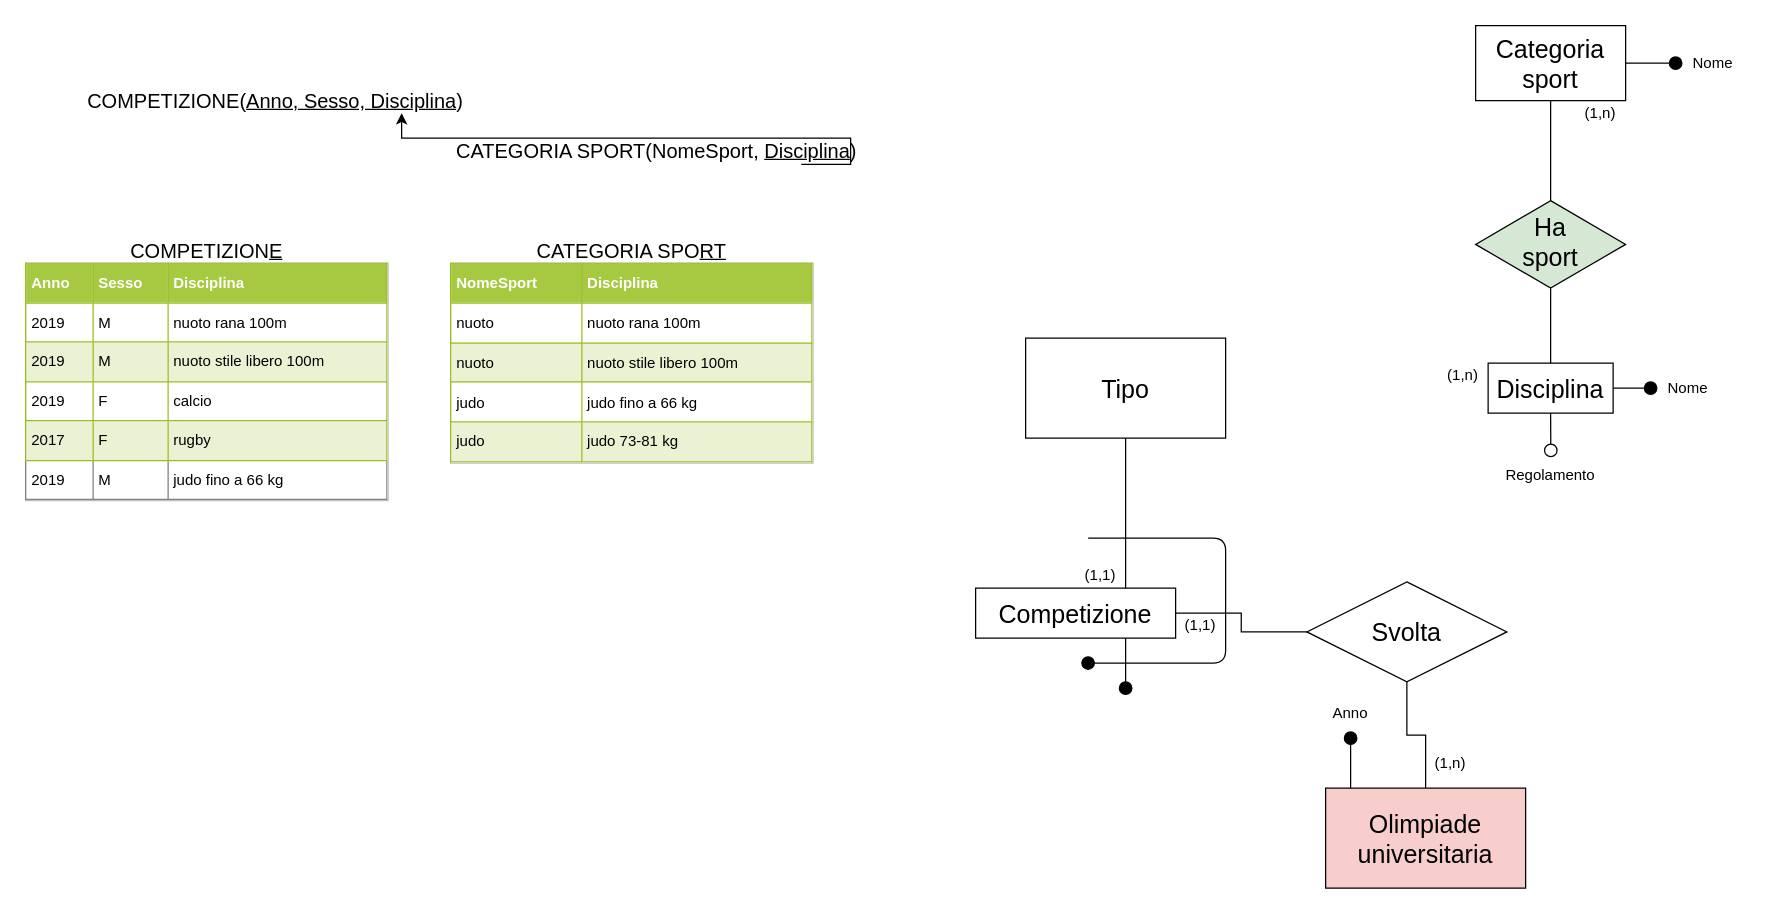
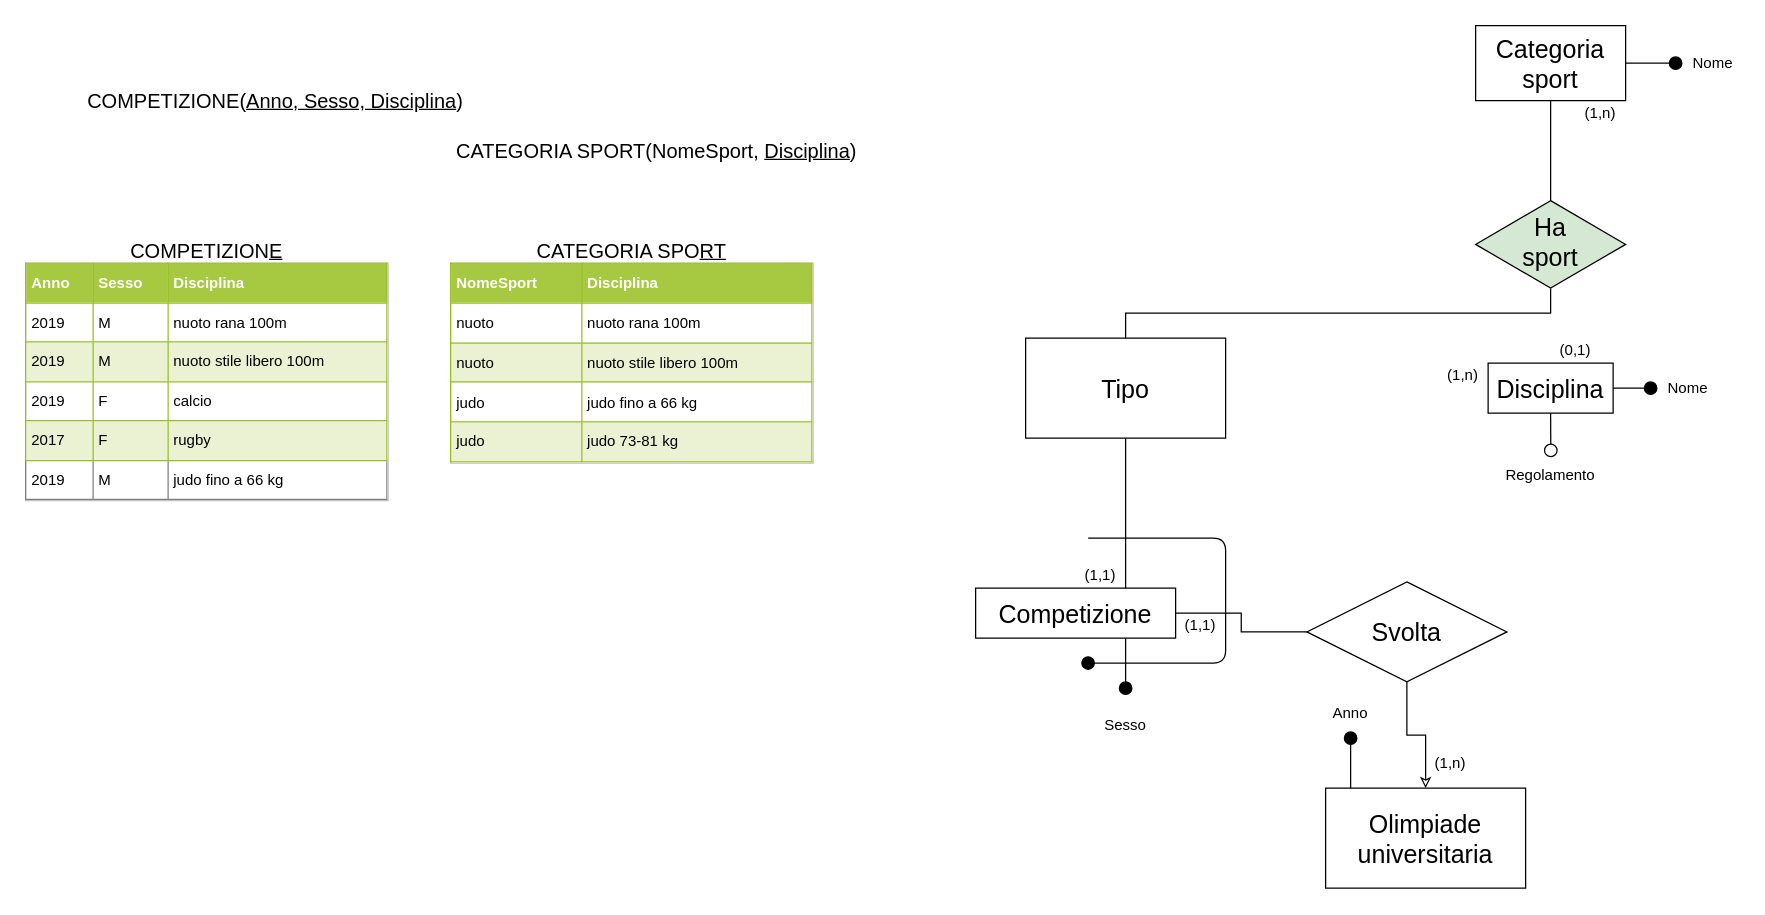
edge "CATEGORIA SPORT(NomeSport, Disciplina)" -> "COMPETIZIONE(Anno, Sesso, Disciplina)": removed
edge "Ha sport" -- "Disciplina": now "Ha sport" -- "Tipo"
node "(0,1)": added
node "Sesso": added
edge "Svolta" -- "Olimpiade universitaria": arrowhead none -> classic
node "Olimpiade universitaria": fillcolor #f8cecc -> #ffffff
